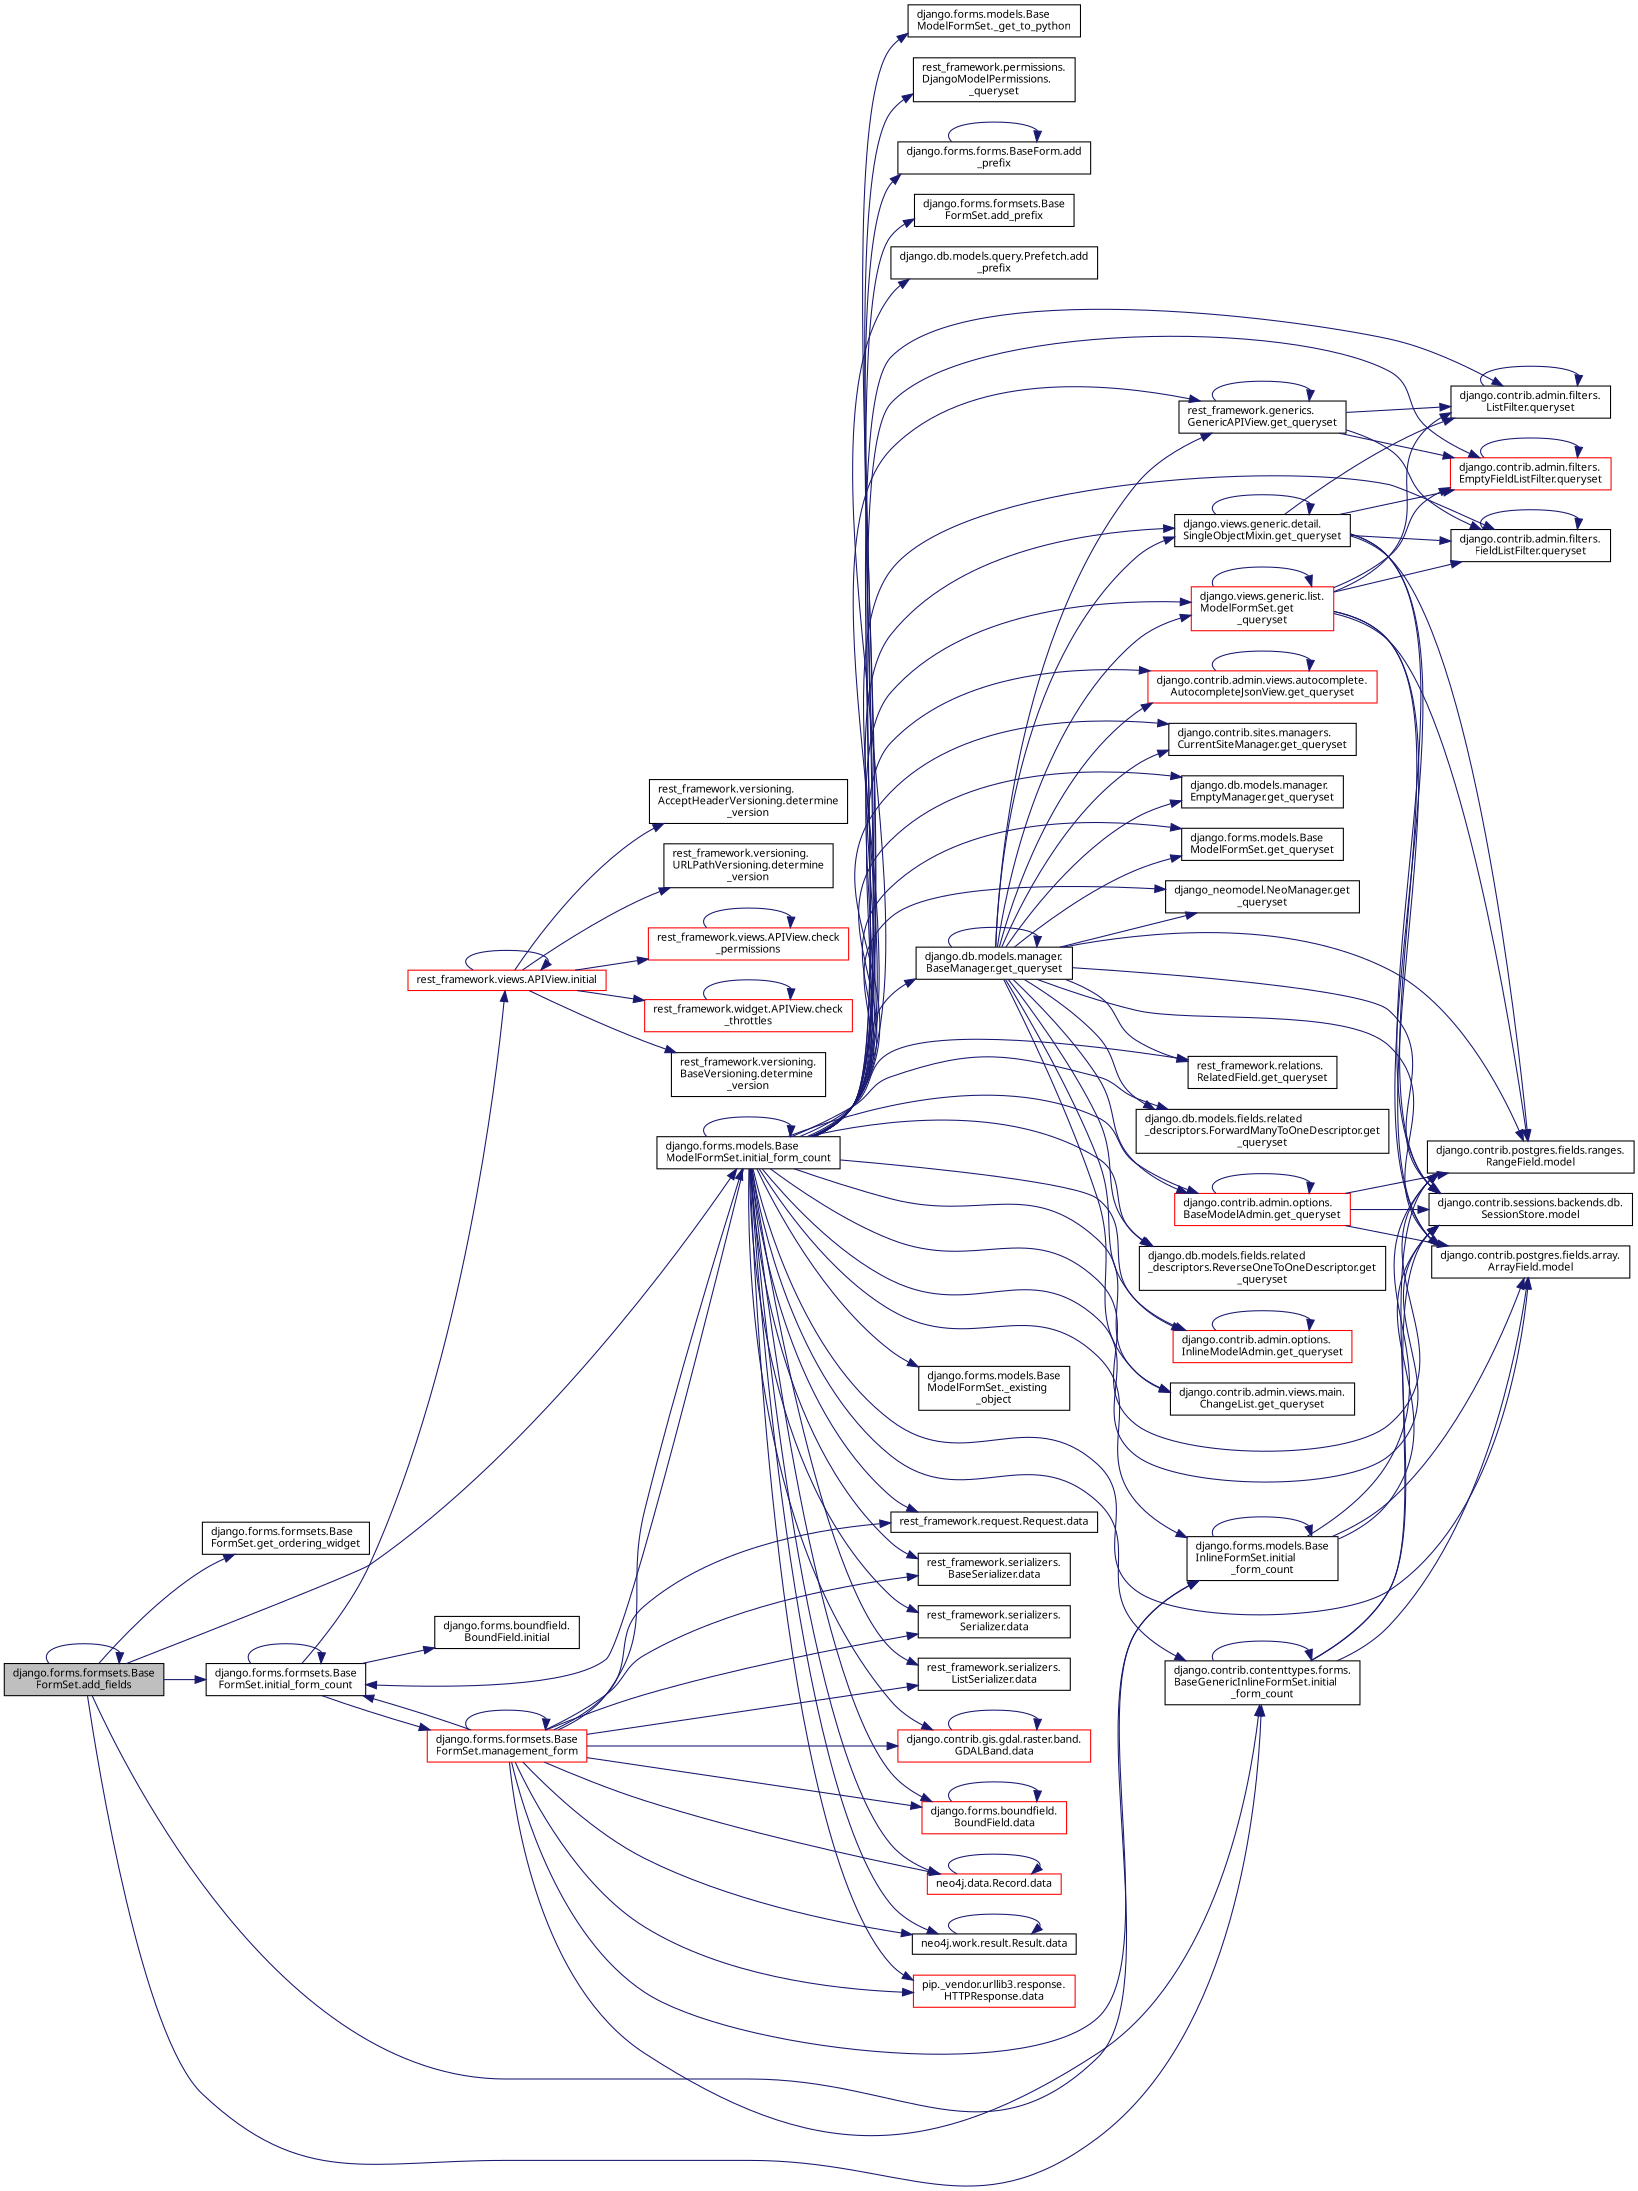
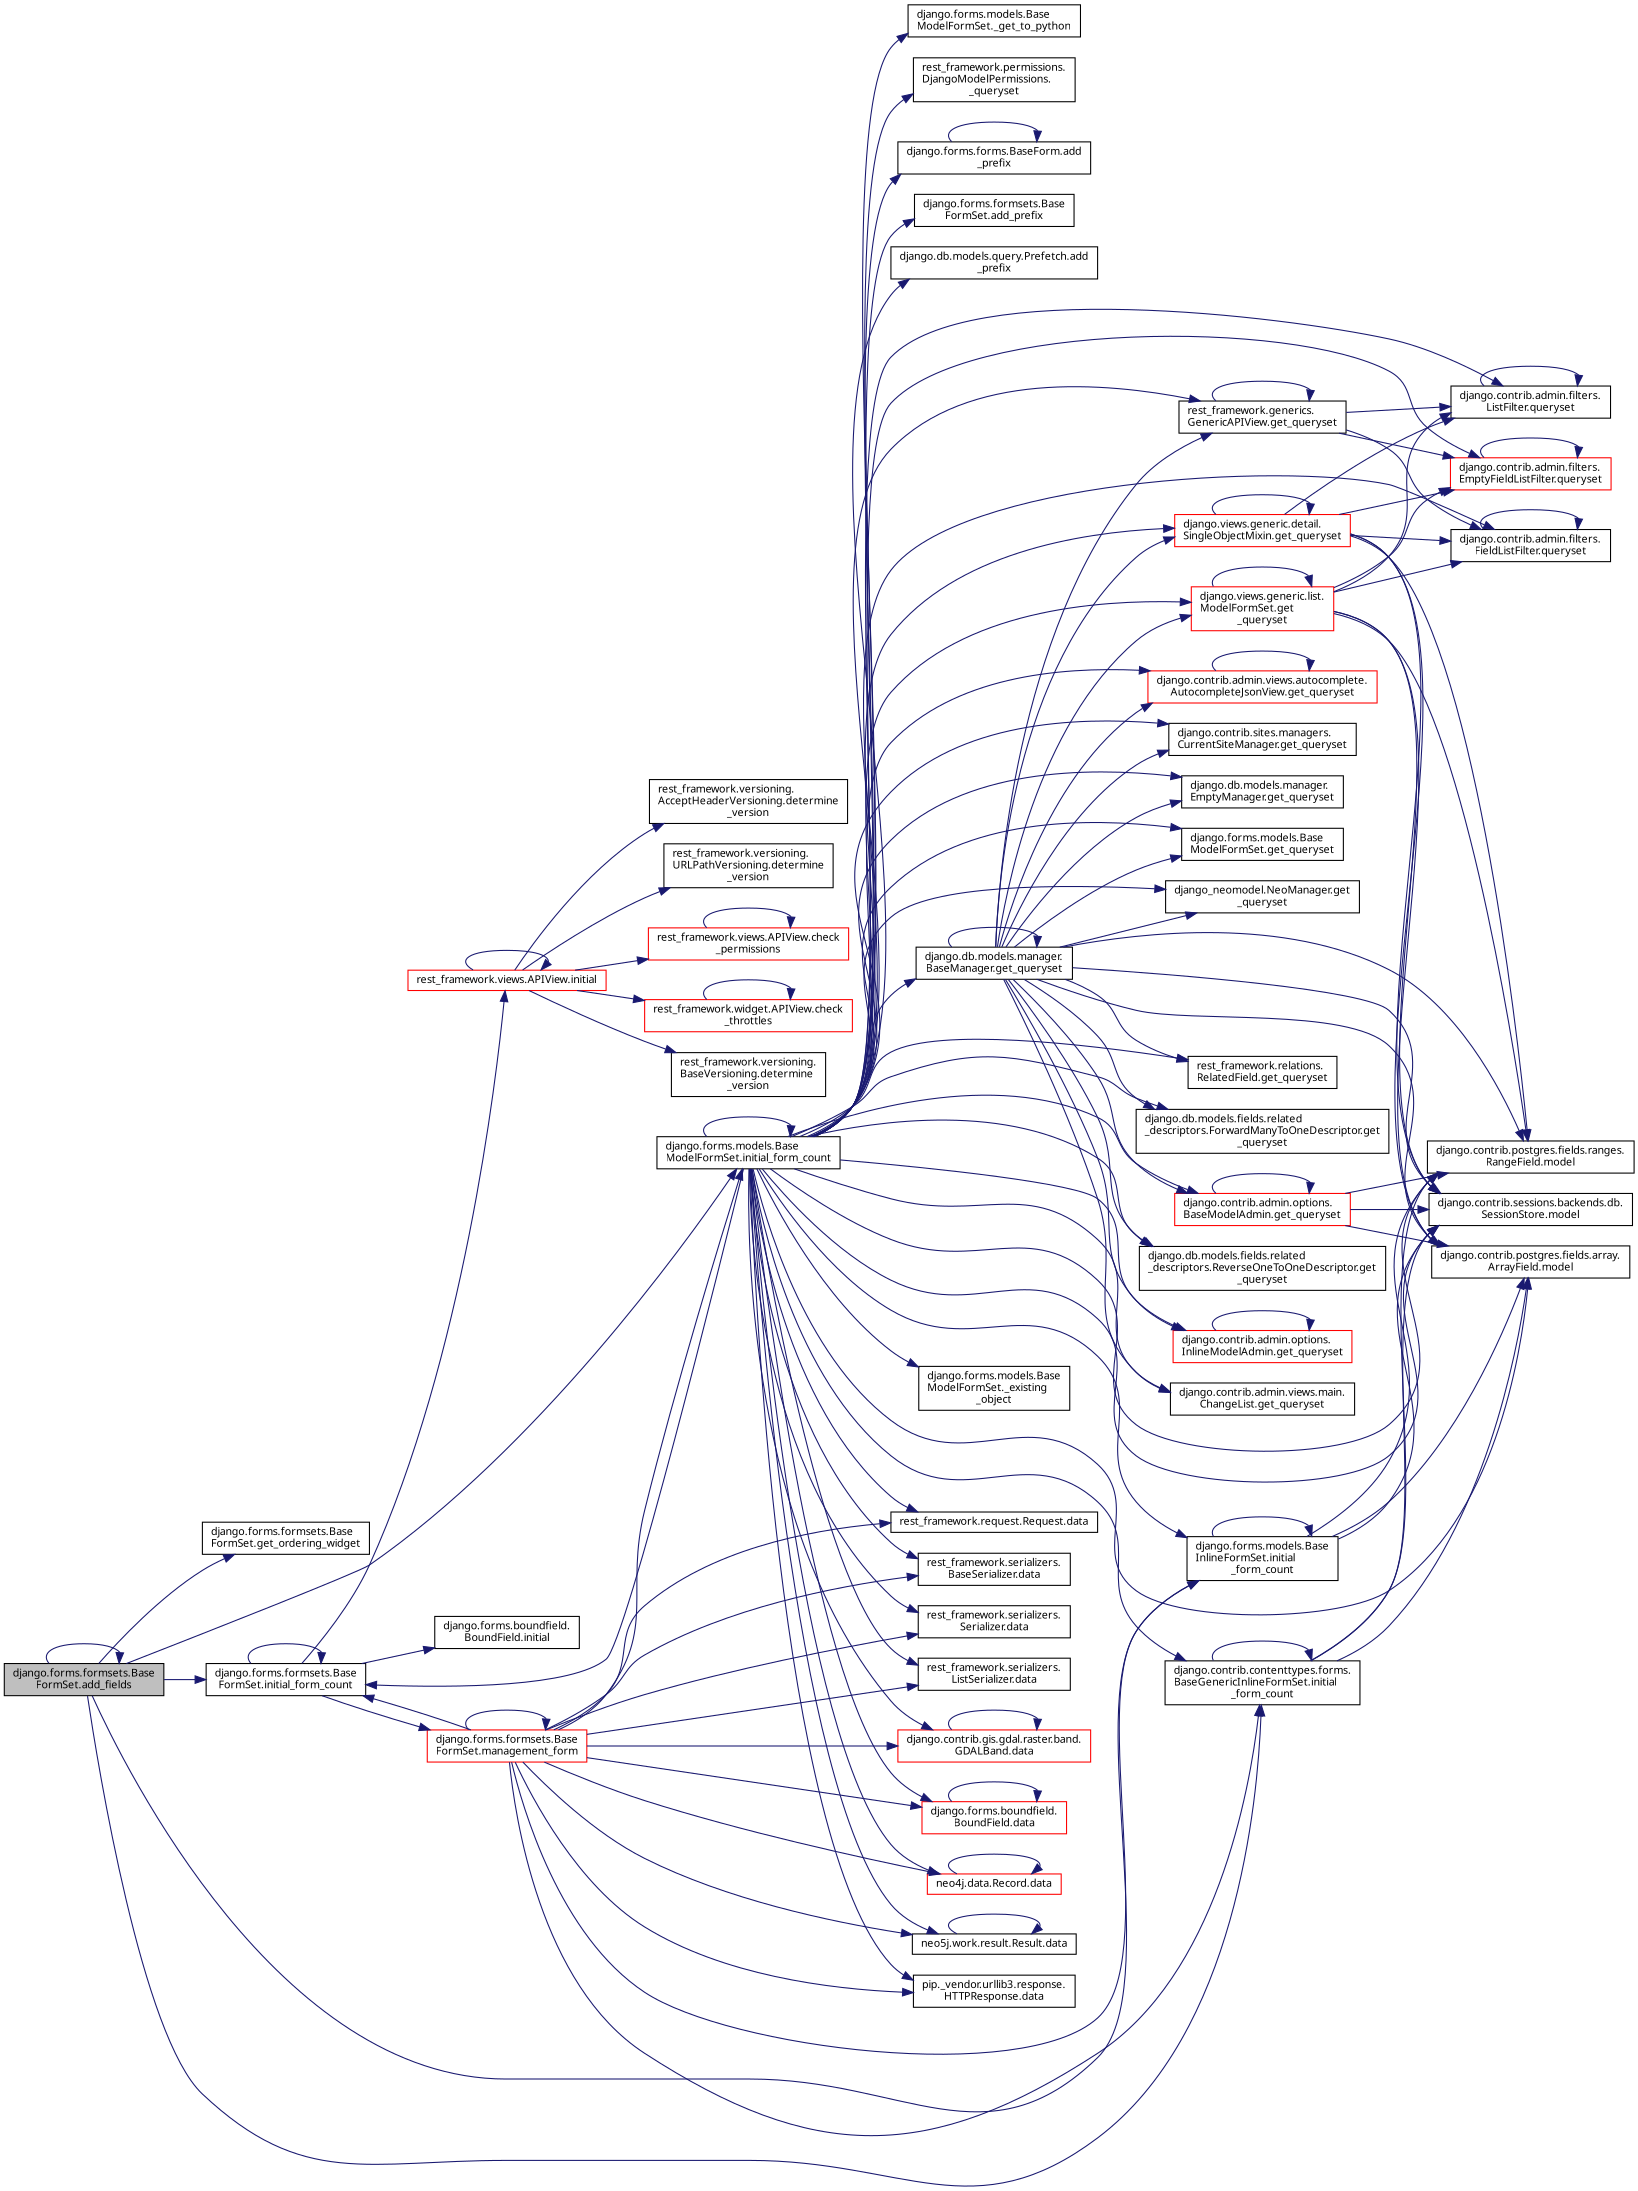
node "django.views.generic.detail. SingleObjectMixin.get_queryset": color black -> red
node "neo4j.work.result.Result.data": label "neo4j.work.result.Result.data" -> "neo5j.work.result.Result.data"
node "pip._vendor.urllib3.response. HTTPResponse.data": color red -> black
